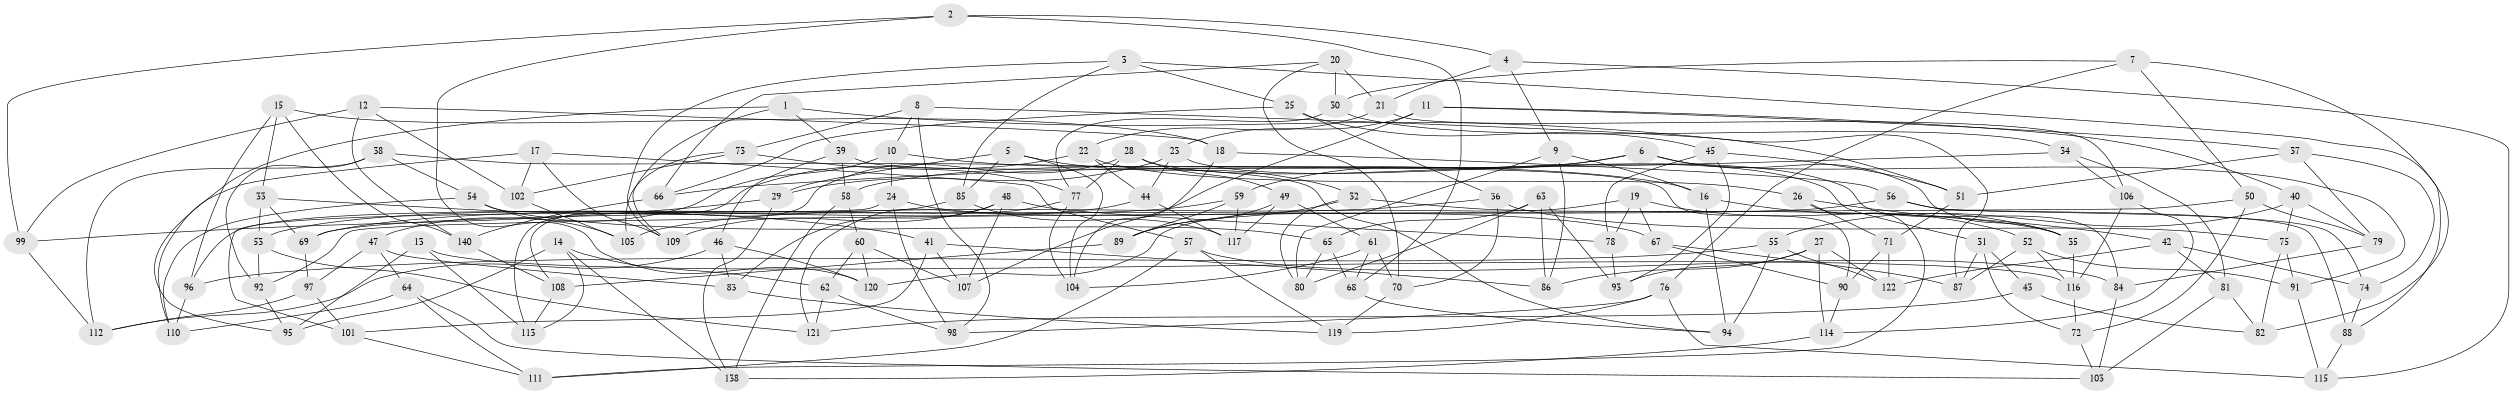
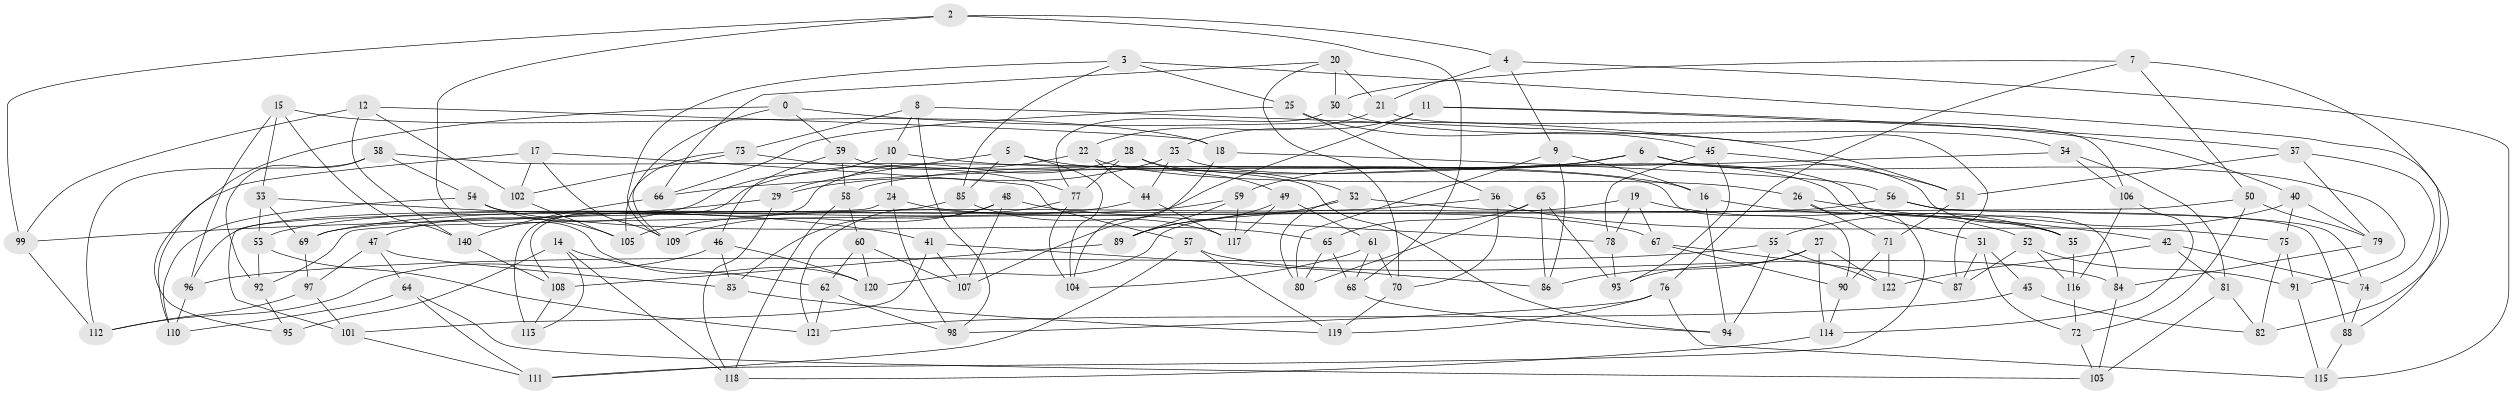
node "1": label "1" -> "0"
node "13": removed
node "138": label "138" -> "118"
